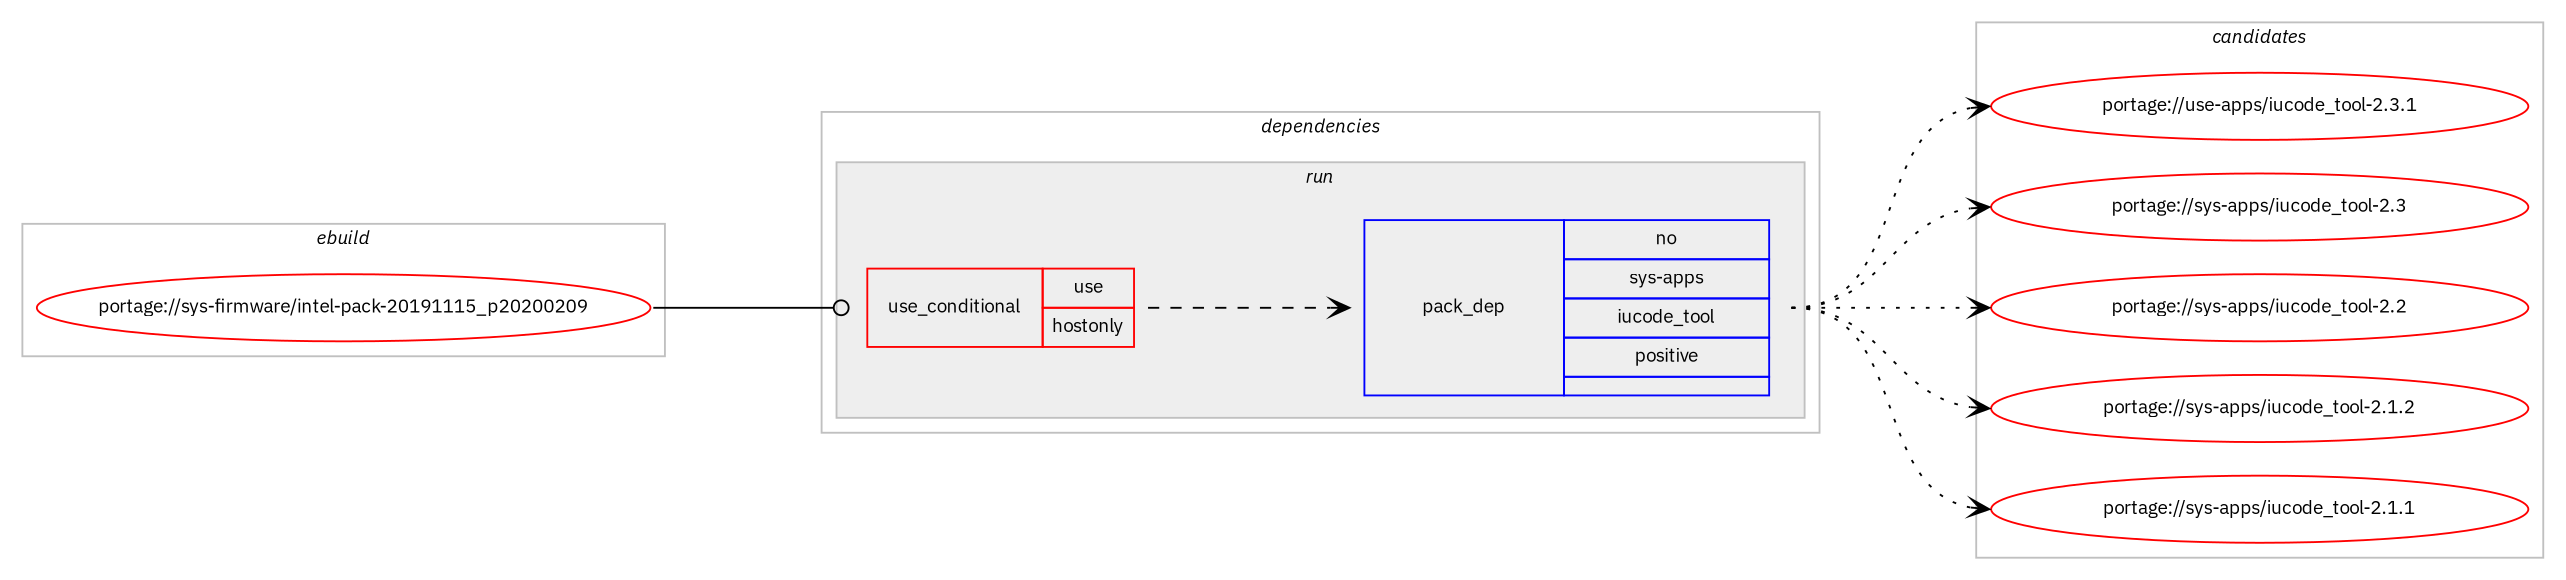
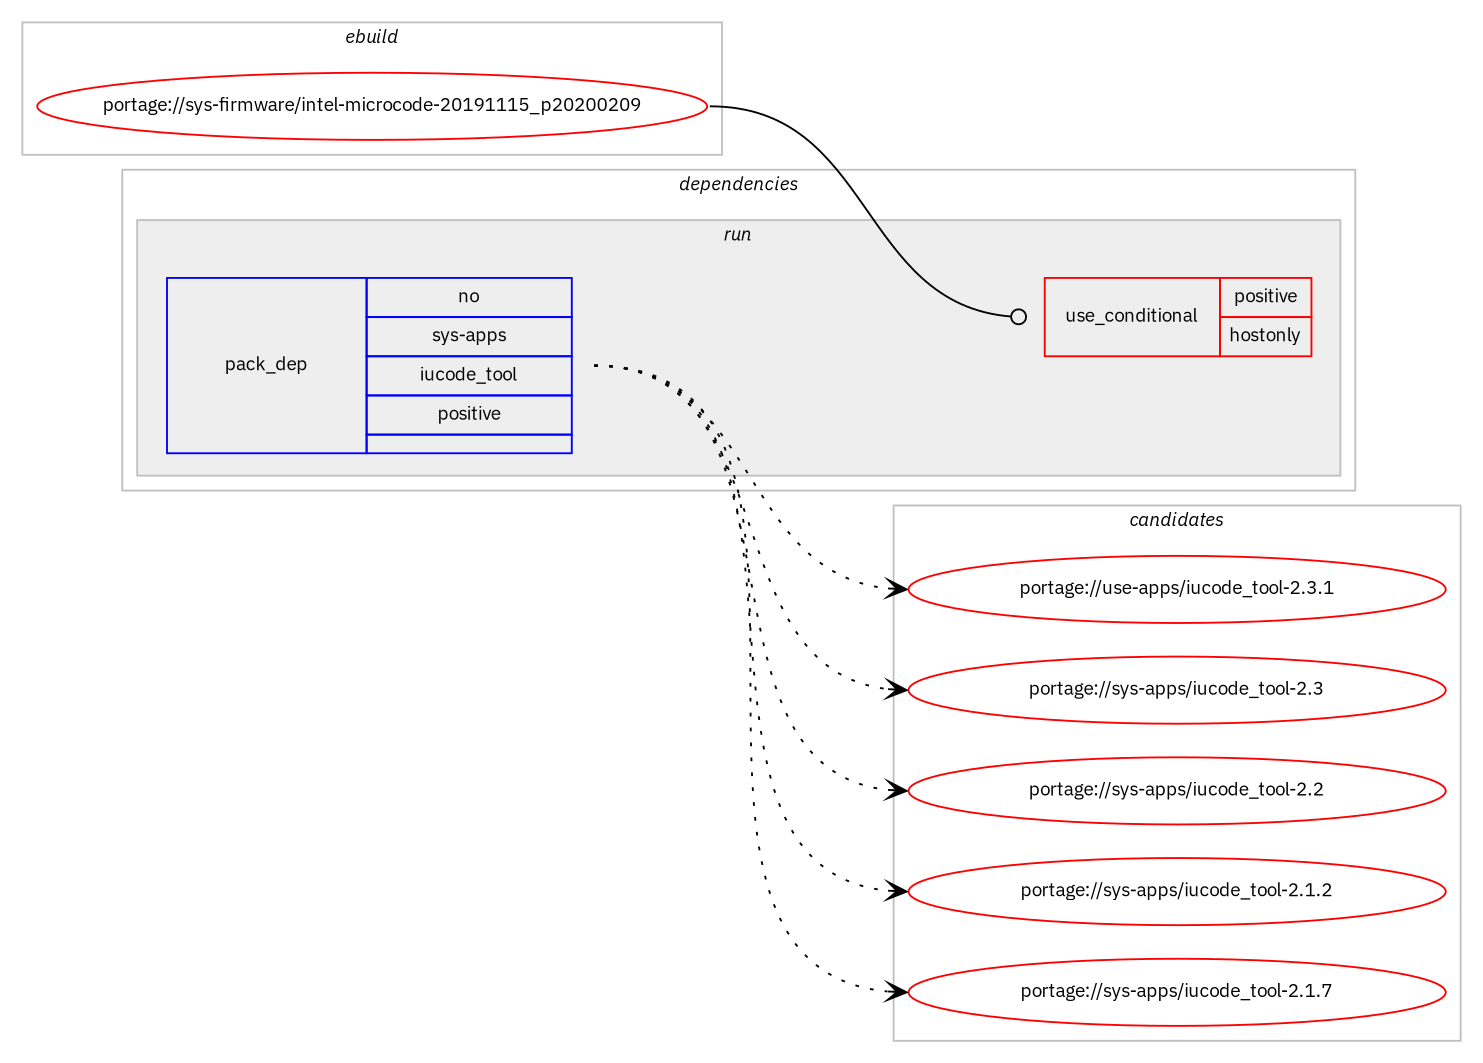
node "use_conditional": text "use" -> "positive"
node "portage://sys-firmware/intel-pack-20191115_p20200209": label "portage://sys-firmware/intel-pack-20191115_p20200209" -> "portage://sys-firmware/intel-microcode-20191115_p20200209"
edge "use_conditional" -> "pack_dep": removed
node "portage://sys-apps/iucode_tool-2.1.1": label "portage://sys-apps/iucode_tool-2.1.1" -> "portage://sys-apps/iucode_tool-2.1.7"
